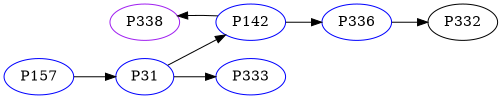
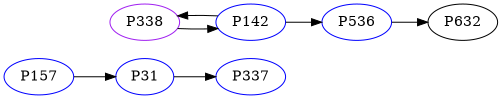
node "P336": label "P336" -> "P536"
node "P332": label "P332" -> "P632"
edge "P31" -> "P142": now "P338" -> "P142"
node "P333": label "P333" -> "P337"
